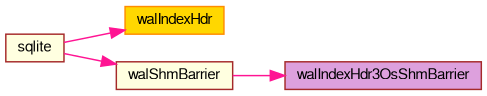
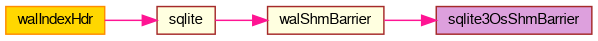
edge "sqlite" -> "walIndexHdr": reversed
node "walIndexHdr3OsShmBarrier": label "walIndexHdr3OsShmBarrier" -> "sqlite3OsShmBarrier"
